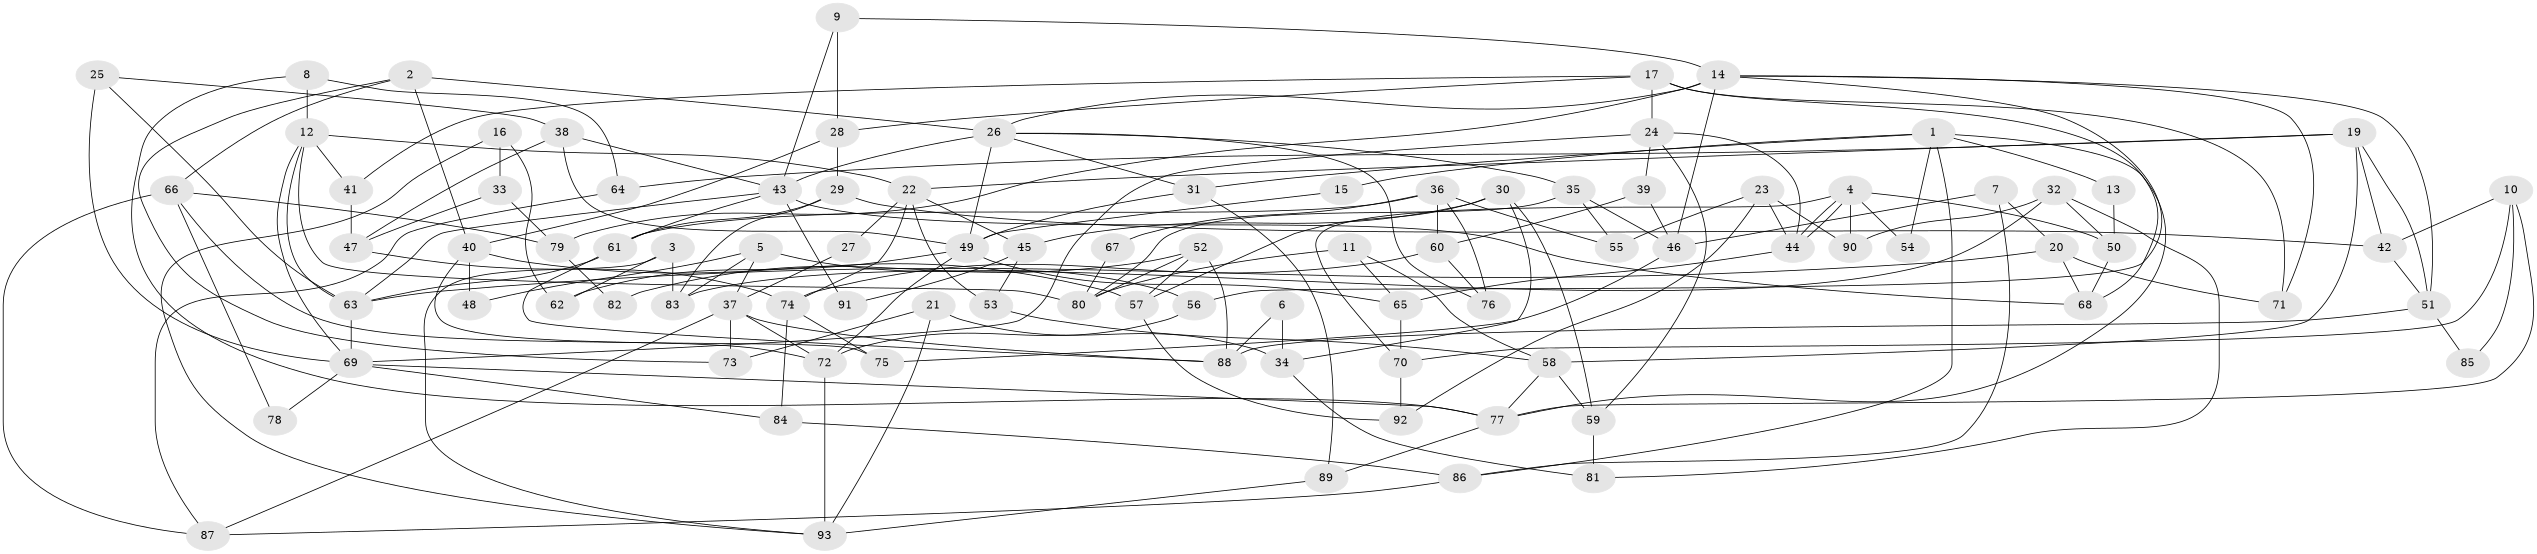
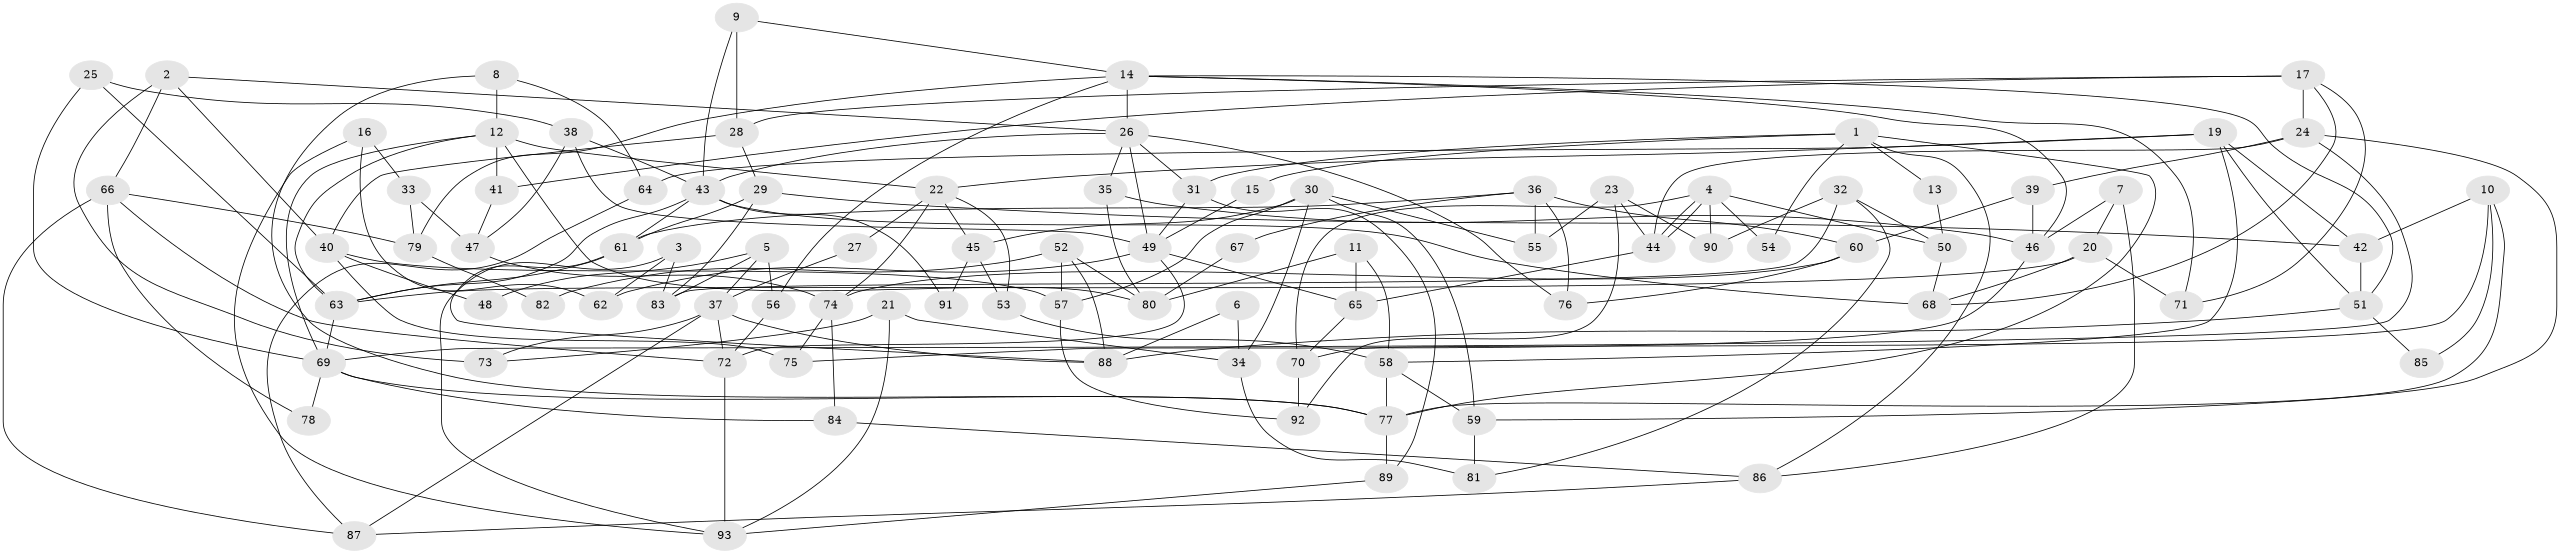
edge "35" -- "55": now "30" -- "55"
